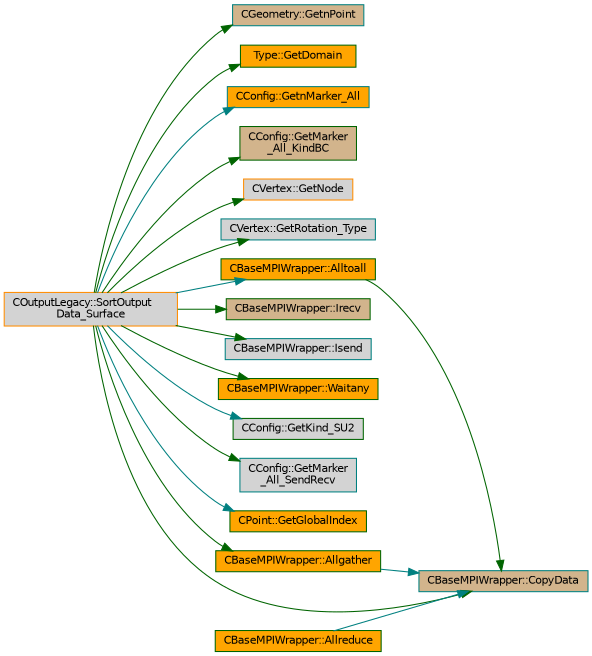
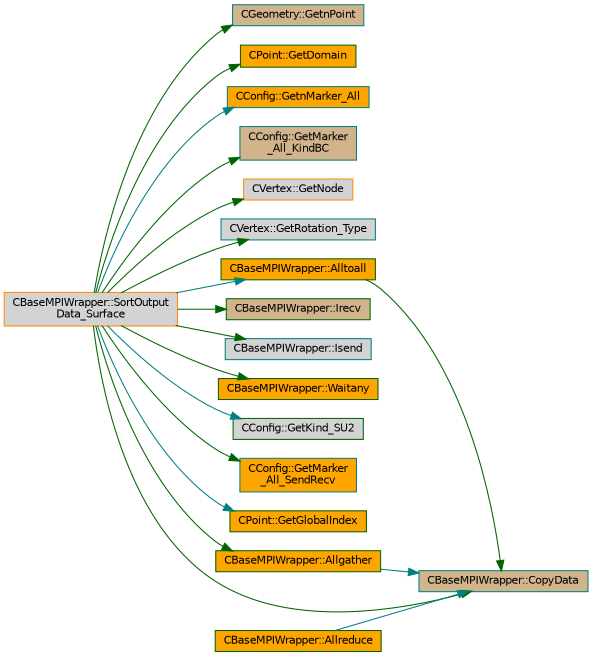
node "Type::GetDomain": label "Type::GetDomain" -> "CPoint::GetDomain"
node "CConfig::GetMarker _All_KindBC": color darkgreen -> teal
node "COutputLegacy::SortOutput Data_Surface": label "COutputLegacy::SortOutput Data_Surface" -> "CBaseMPIWrapper::SortOutput Data_Surface"
node "CConfig::GetMarker _All_SendRecv": fillcolor lightgrey -> orange
